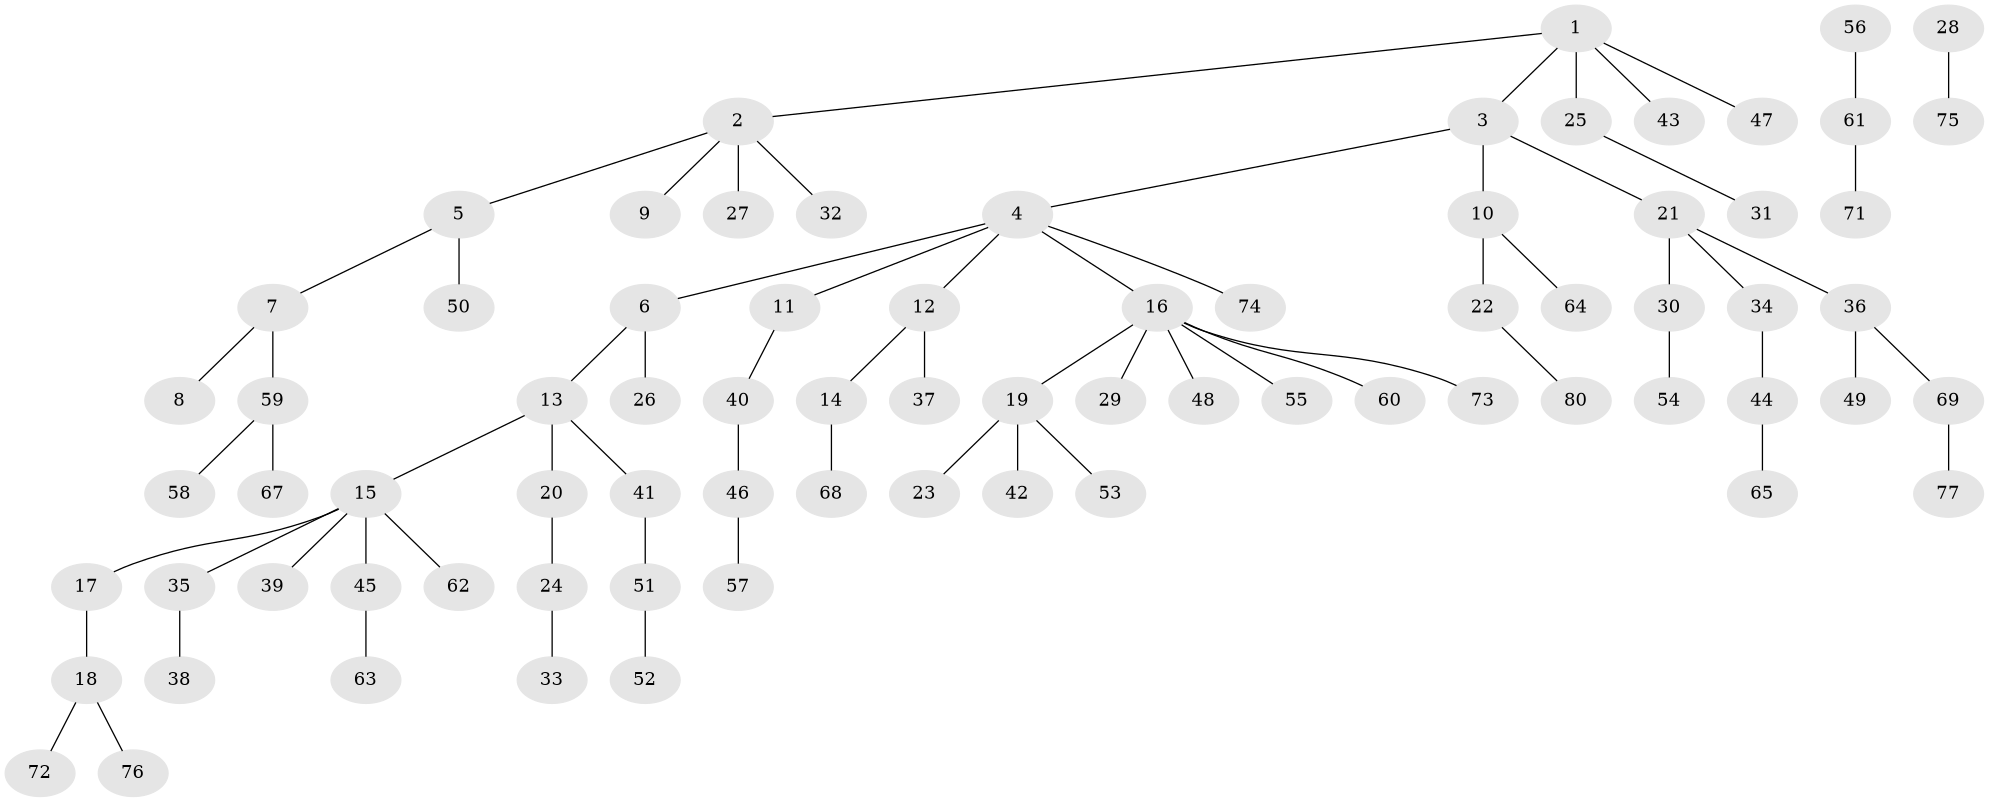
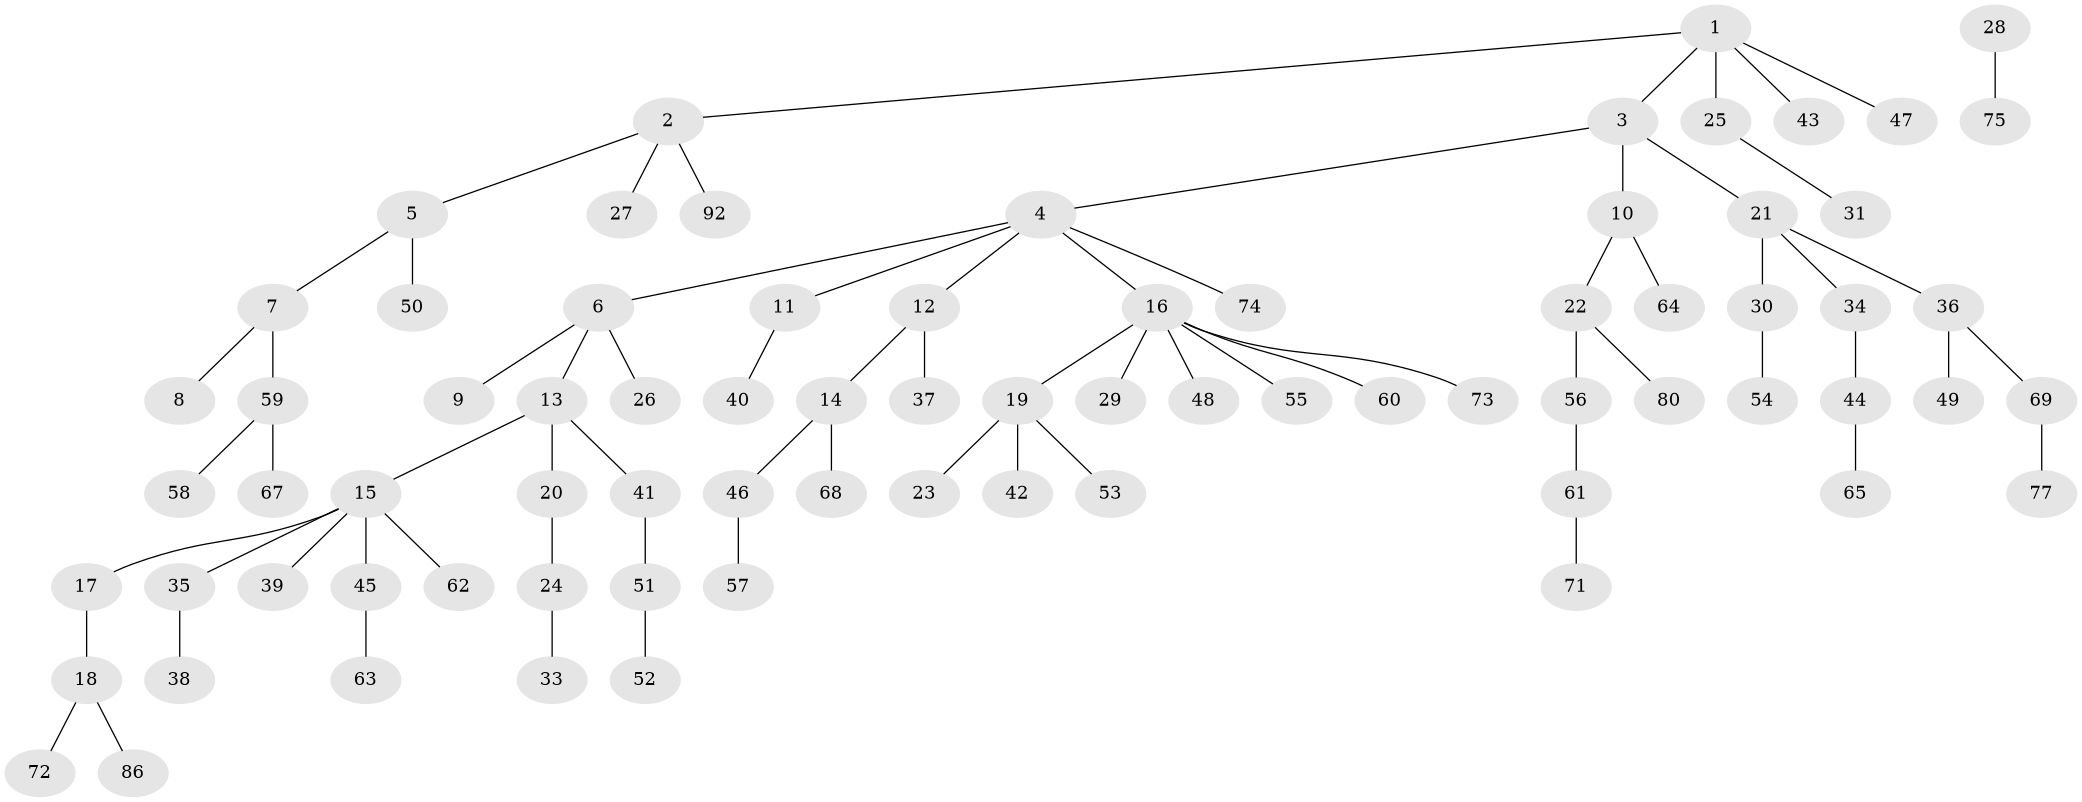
edge "2" -- "9": now "6" -- "9"
node "32": label "32" -> "92"
edge "22" -- "56": added
edge "40" -- "46": now "14" -- "46"
node "76": label "76" -> "86"
